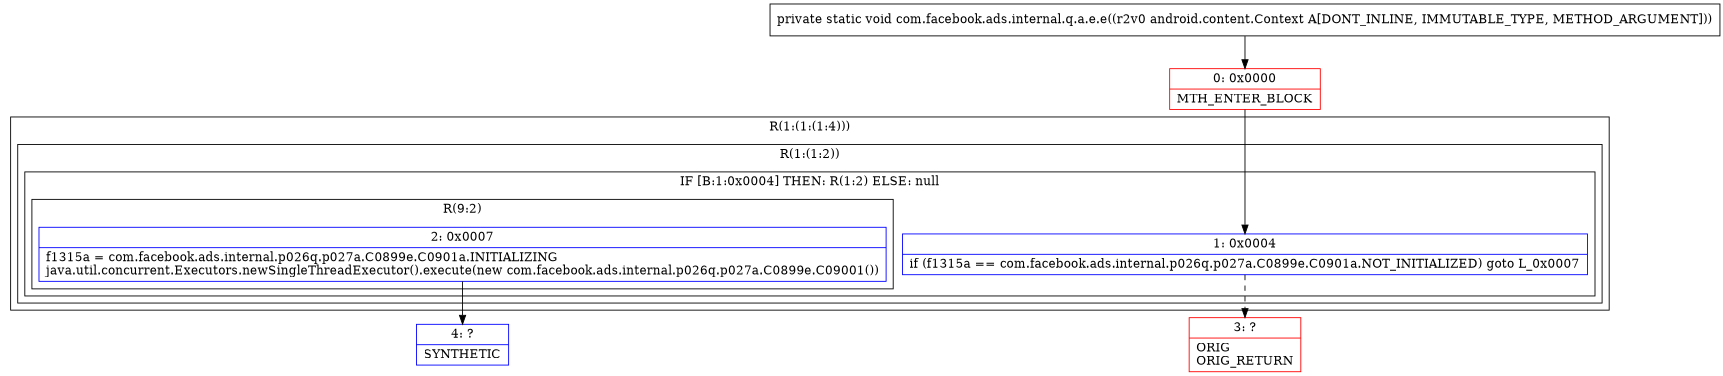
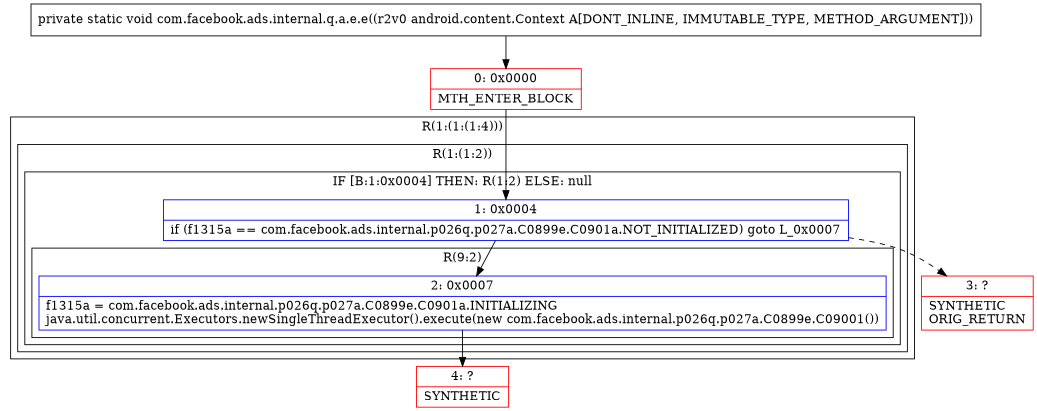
edge "1: 0x0004" -> "2: 0x0007": added
node "4: ?": color blue -> red
node "3: ?": text "ORIG" -> "SYNTHETIC"
